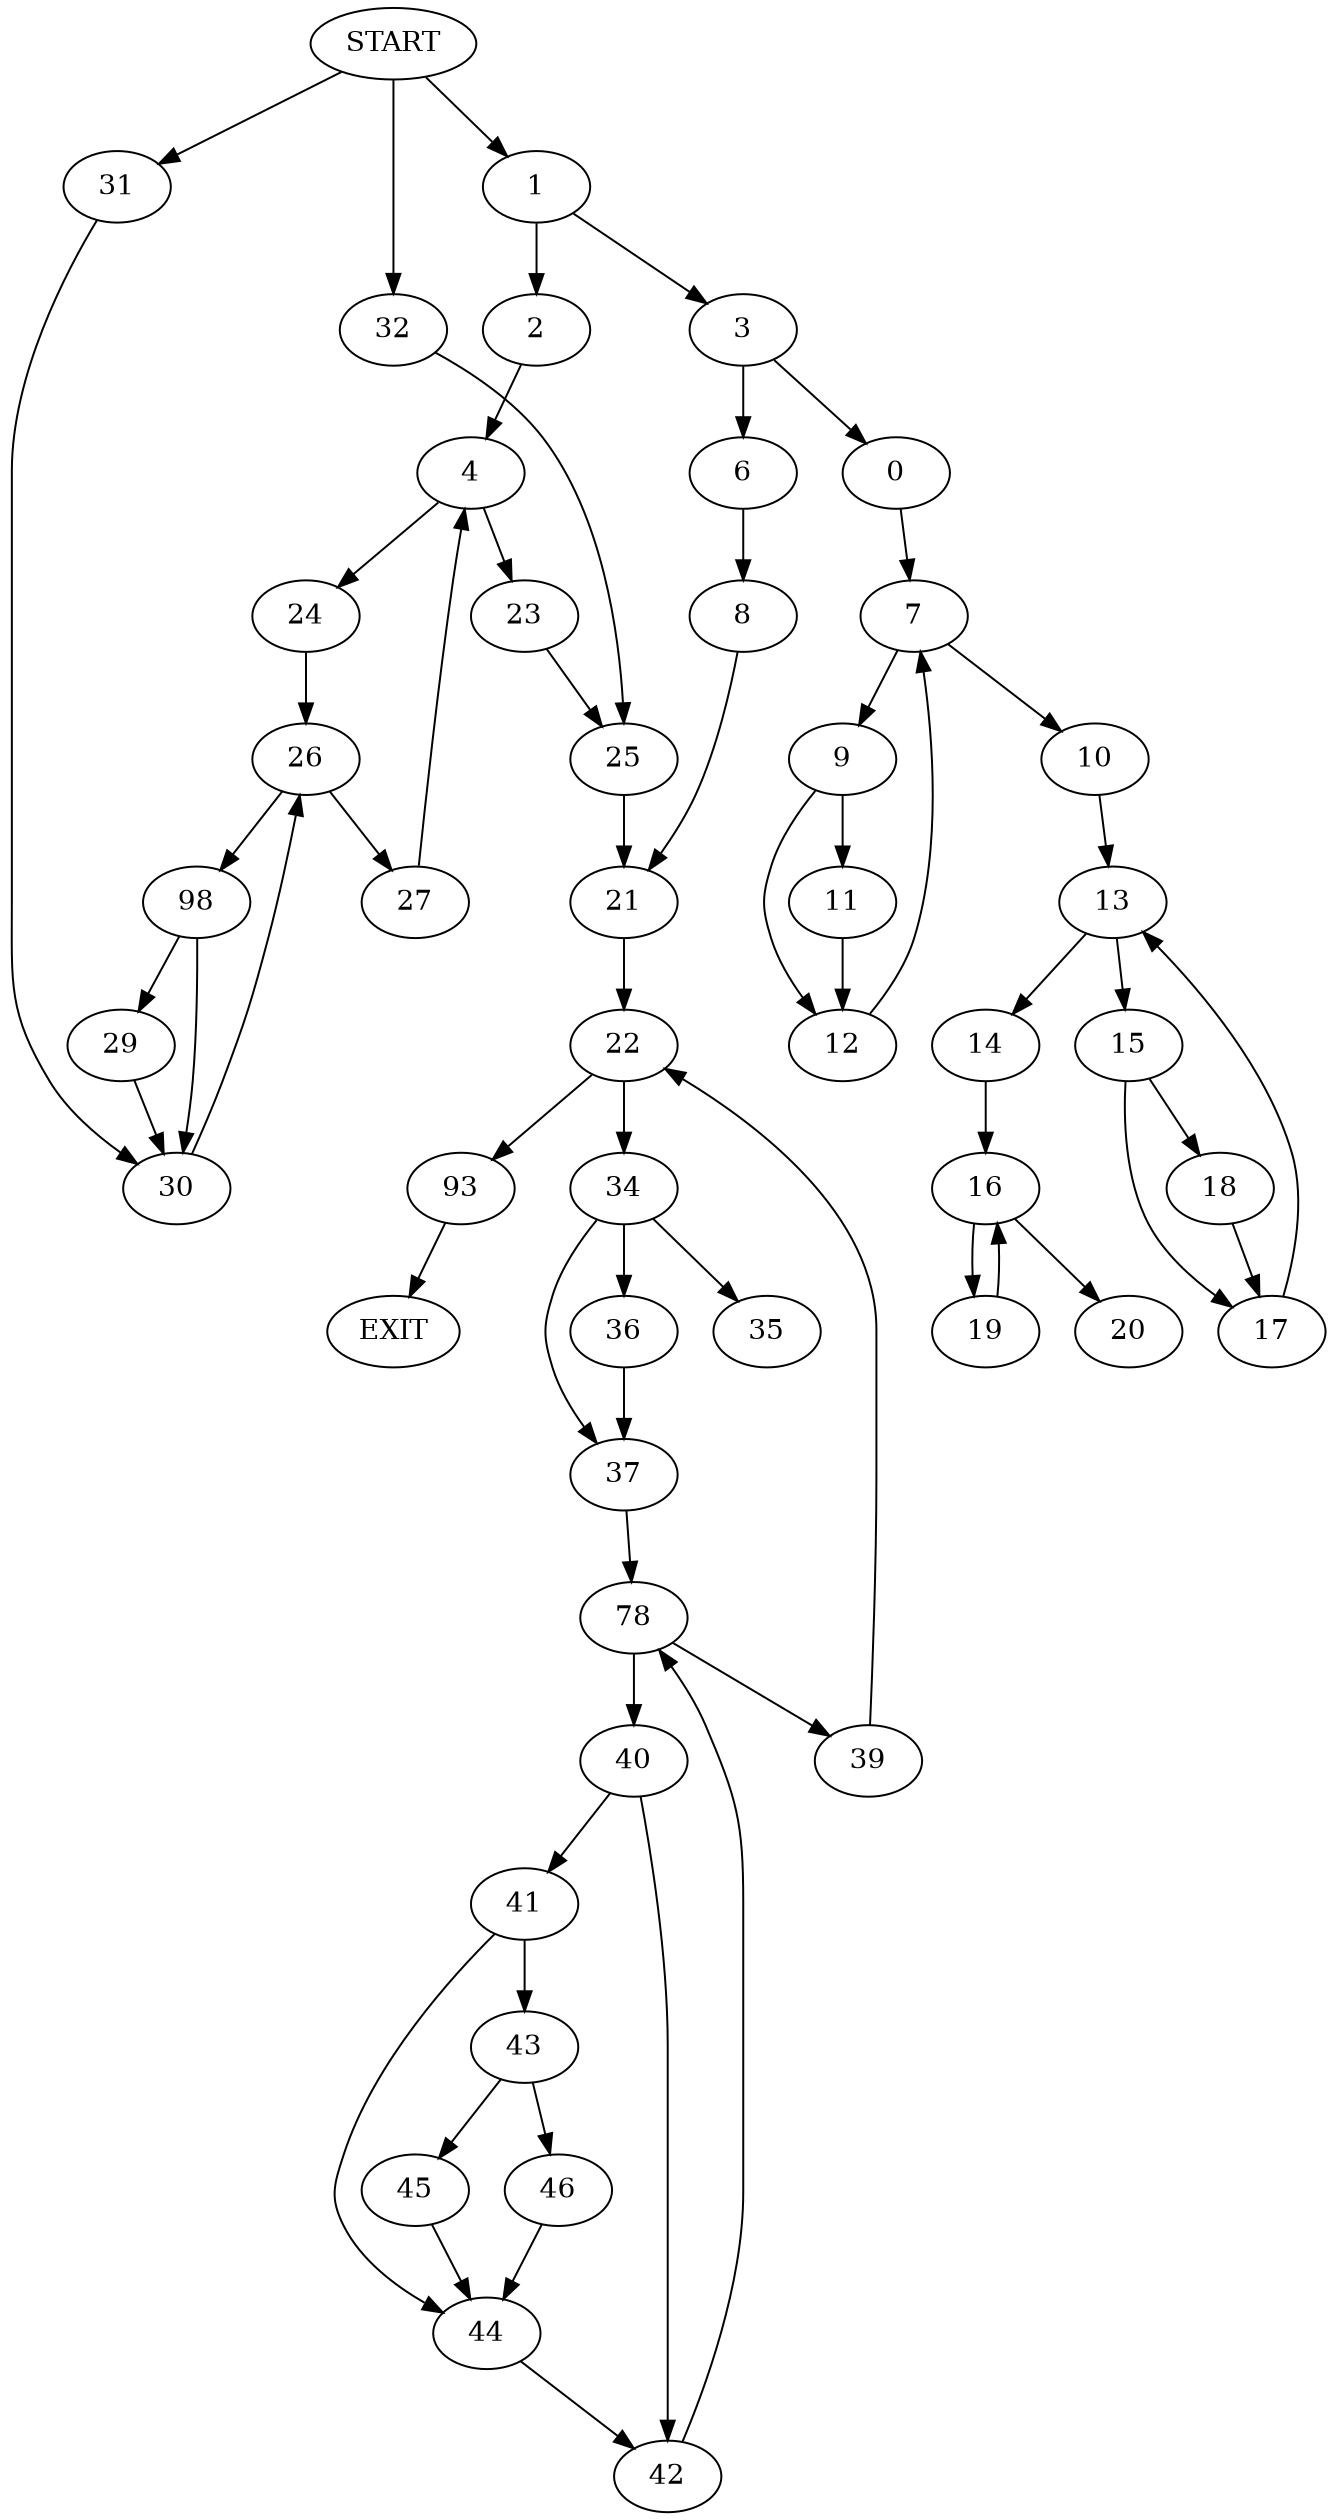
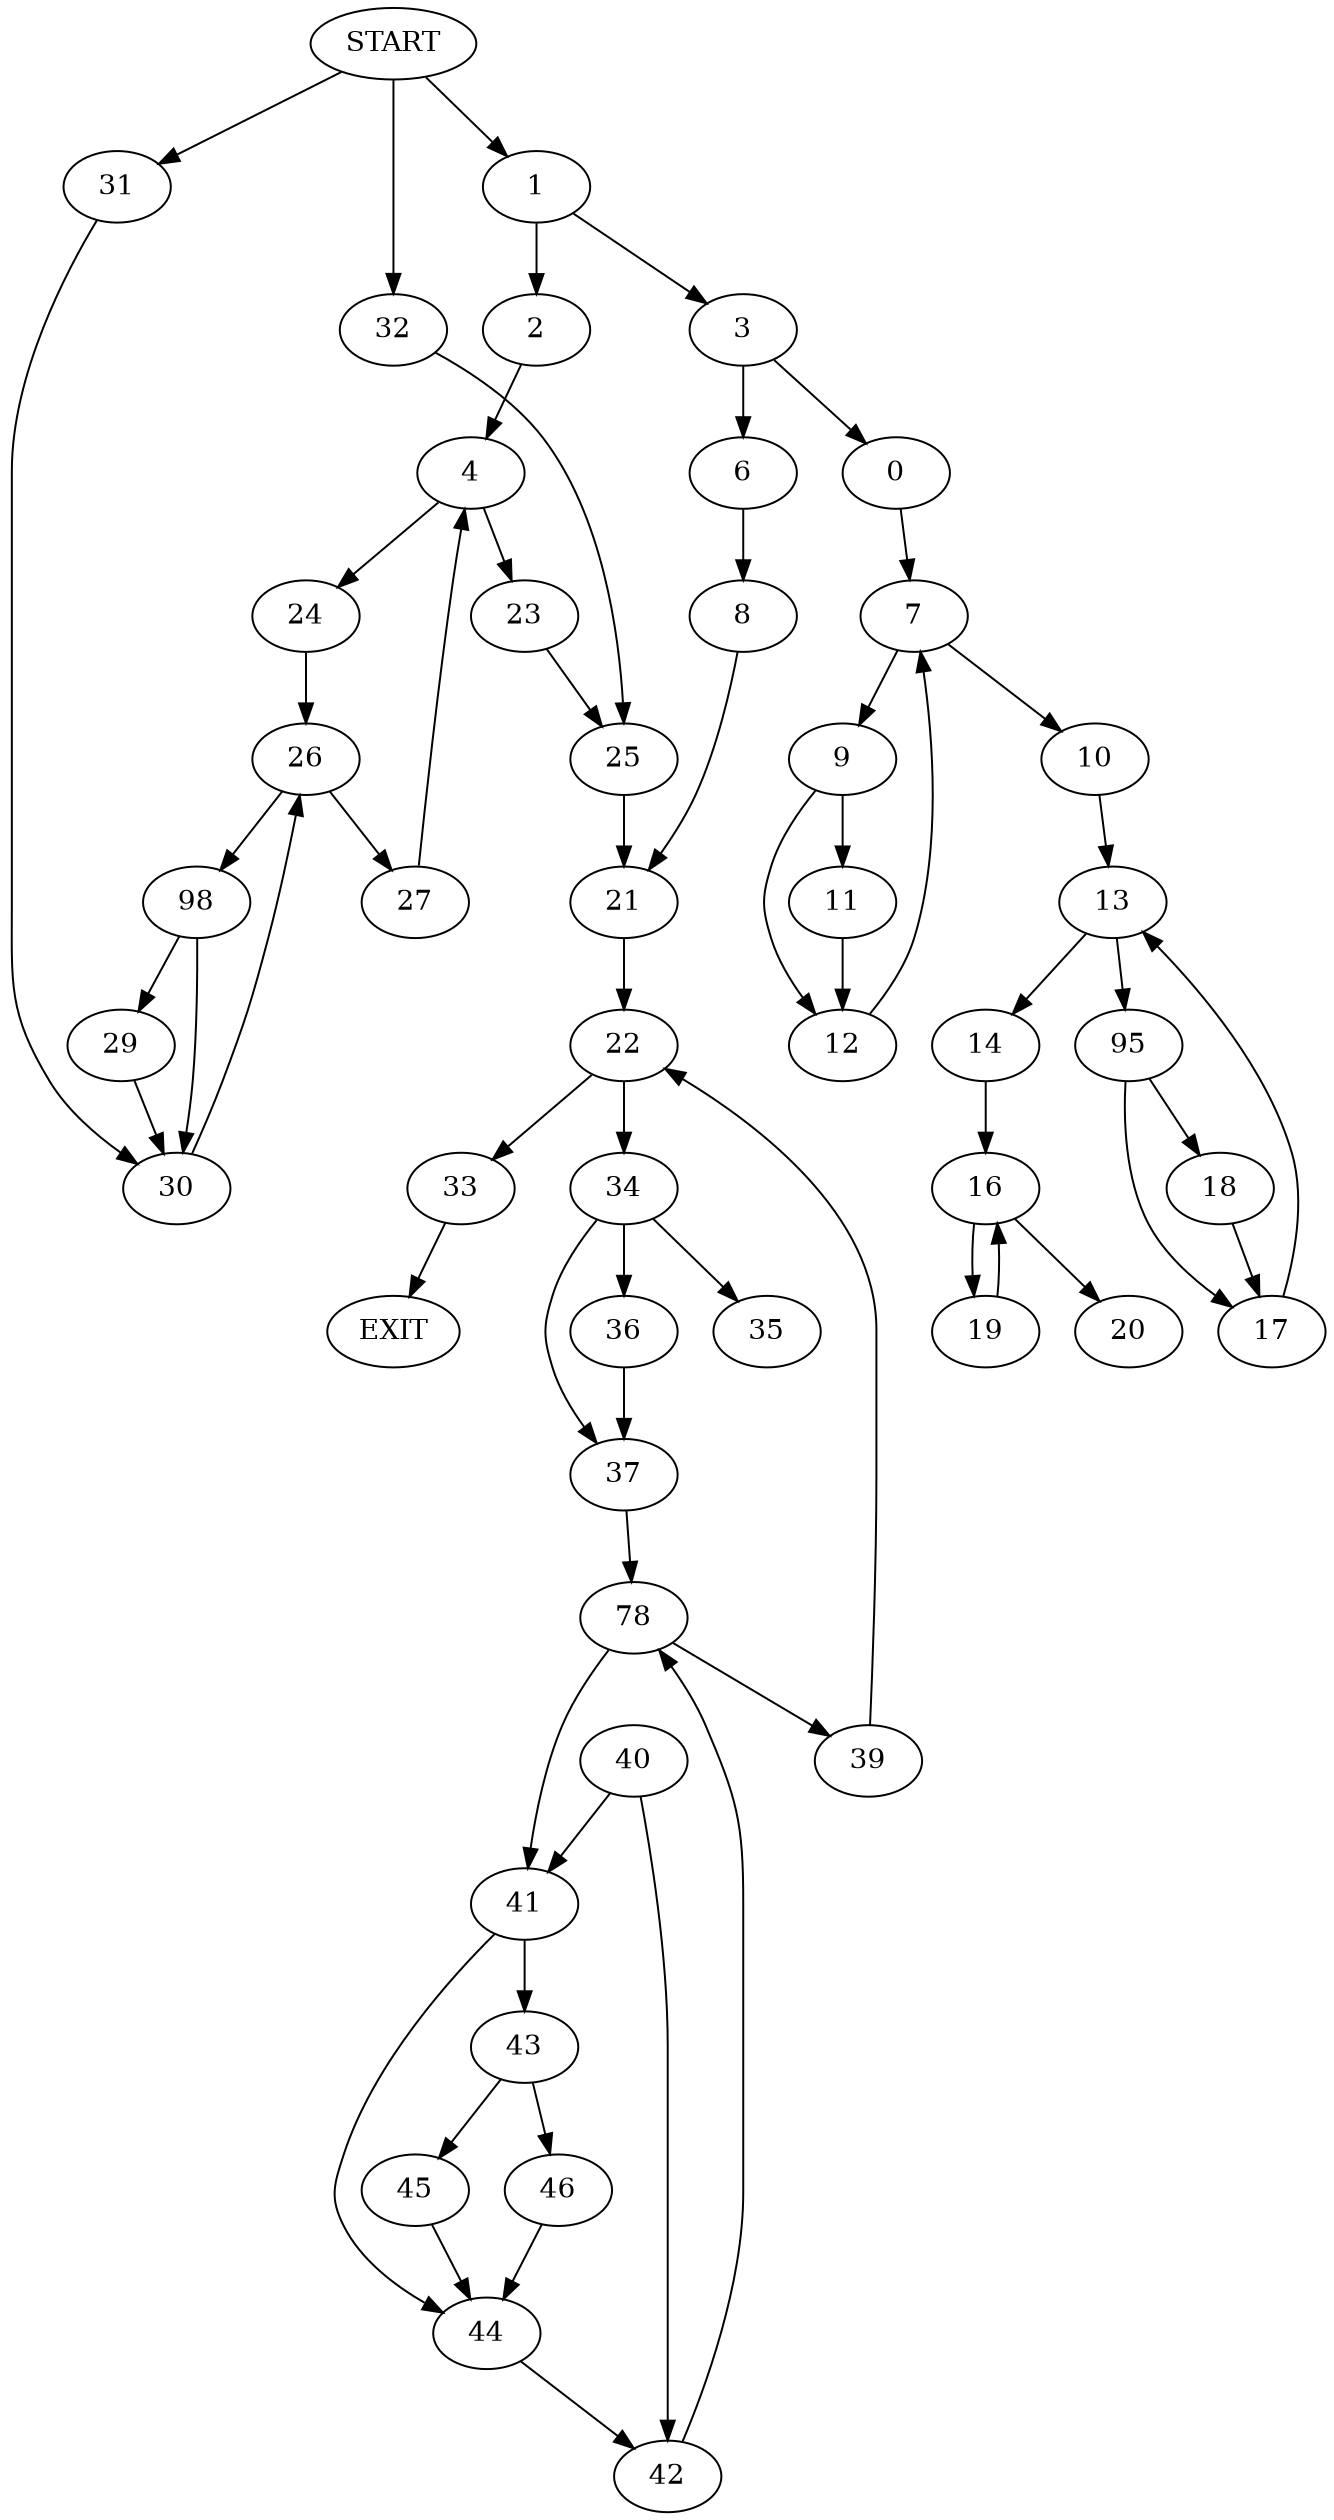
node "15": label "15" -> "95"
node "93": label "93" -> "33"
edge "78" -> "40": now "78" -> "41"
